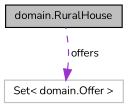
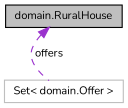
edge "domain.RuralHouse" -> "Set< domain.Offer >": reversed
